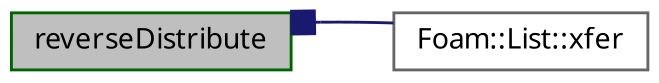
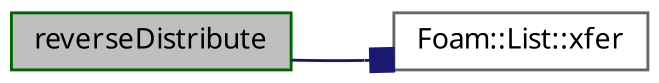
edge "Foam::List::xfer" -> "reverseDistribute": reversed
